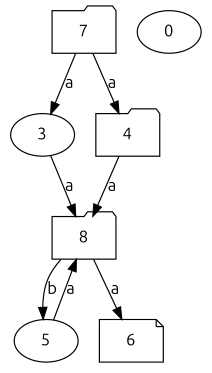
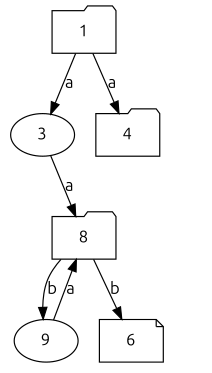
node "7": label "7" -> "1"
node "0": removed
edge "4" -> "8": removed, label "a"
edge "8" -> "6": label "a" -> "b"
node "5": label "5" -> "9"
